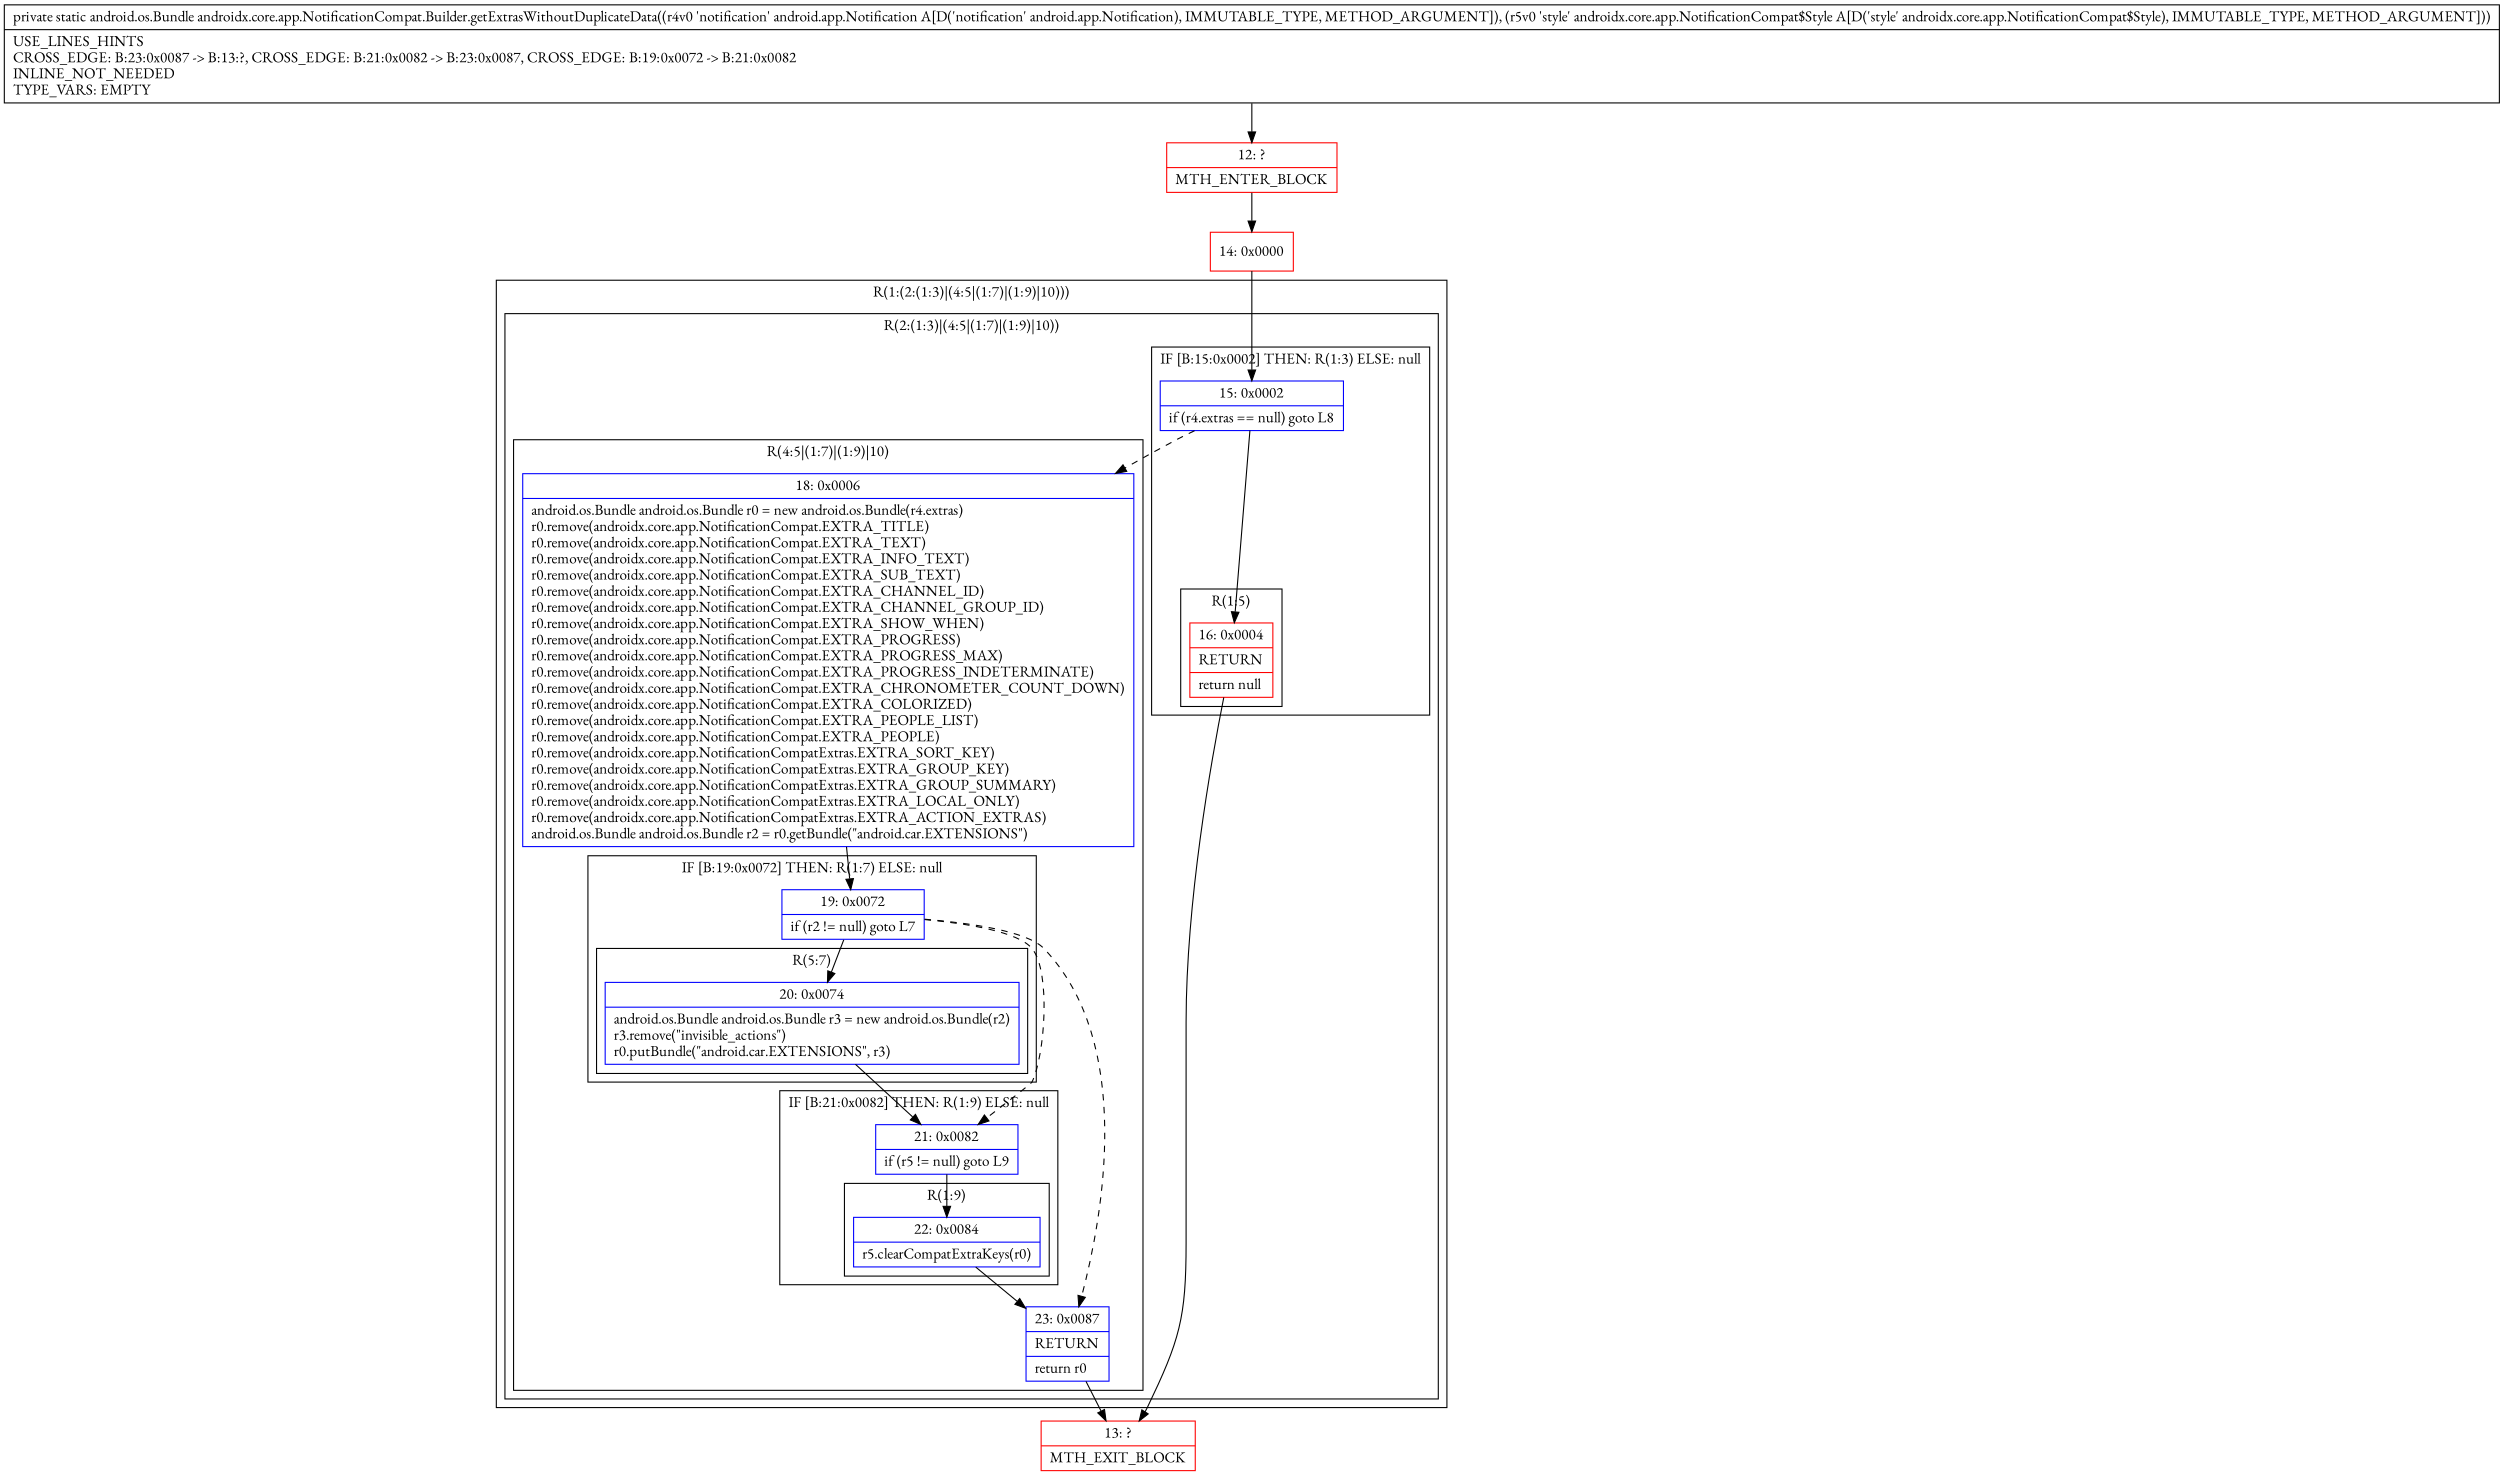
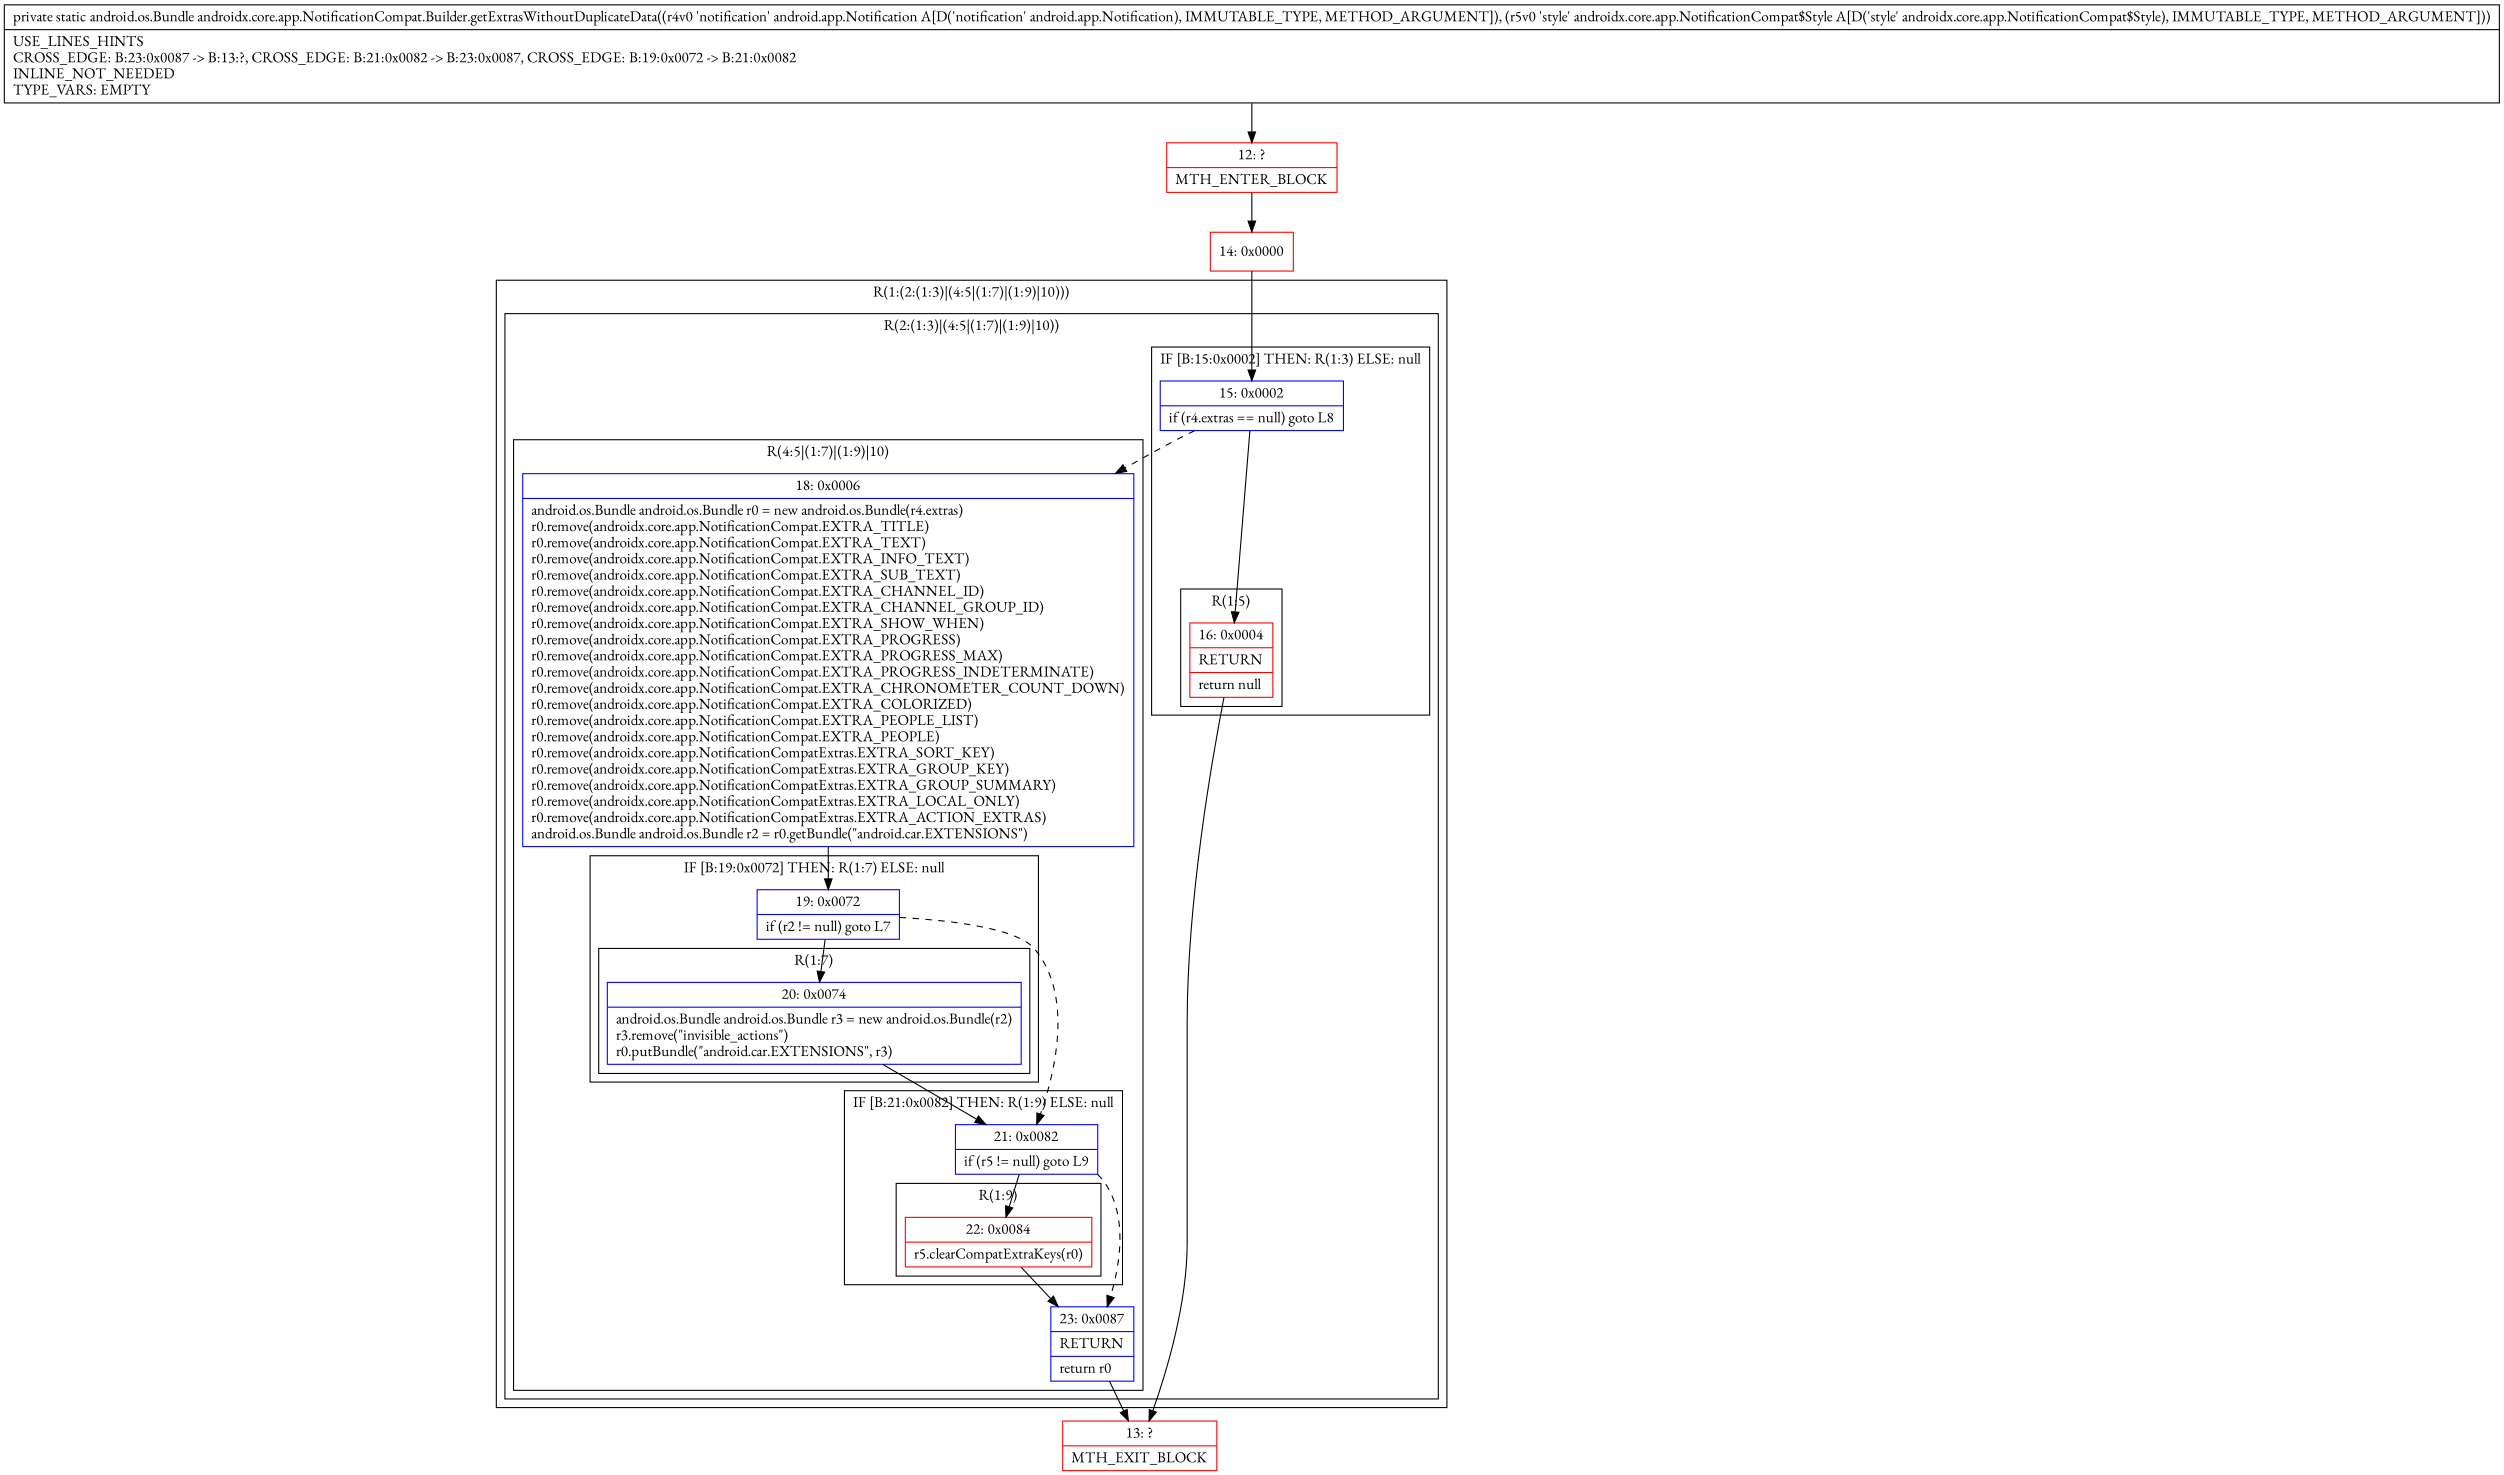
cluster "R(5:7)": label "R(5:7)" -> "R(1:7)"
edge "19: 0x0072" -> "23: 0x0087": now "21: 0x0082" -> "23: 0x0087"
node "22: 0x0084": color blue -> red
